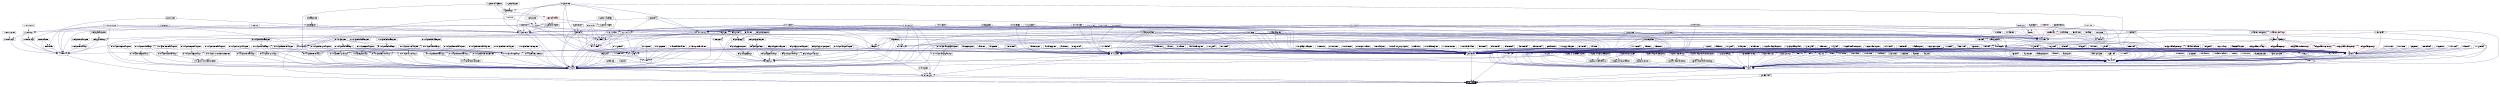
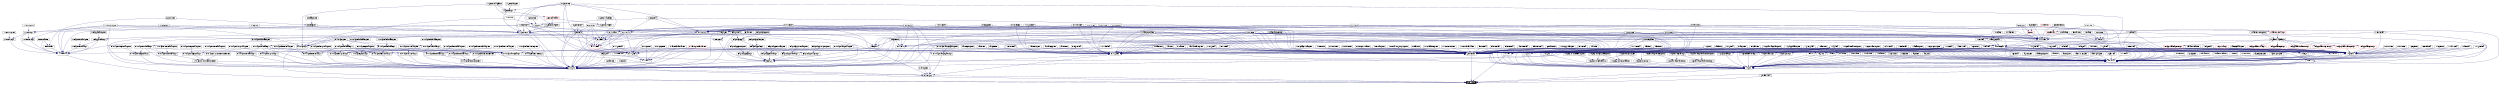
node "MnRechnen_ia.cpp": label "MnRechnen_ia.cpp" -> "MnRechnen_ia.cassig"
node "IVKaliParameter_ia.nestr": label "IVKaliParameter_ia.nestr" -> "IVKaliParameter_ia.cpp"
node "IVPFEUML.H": removed
node "NeStrIVVsys_ia.cpp": added
